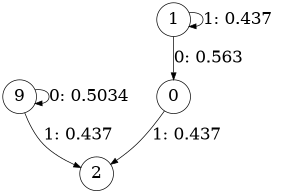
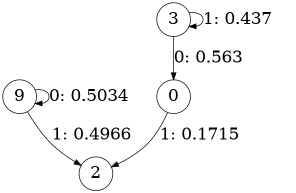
node "1": label "1" -> "3"
edge "9" -> "2": label "1: 0.437    " -> "1: 0.4966   "
edge "0" -> "2": label "1: 0.437    " -> "1: 0.1715   "
